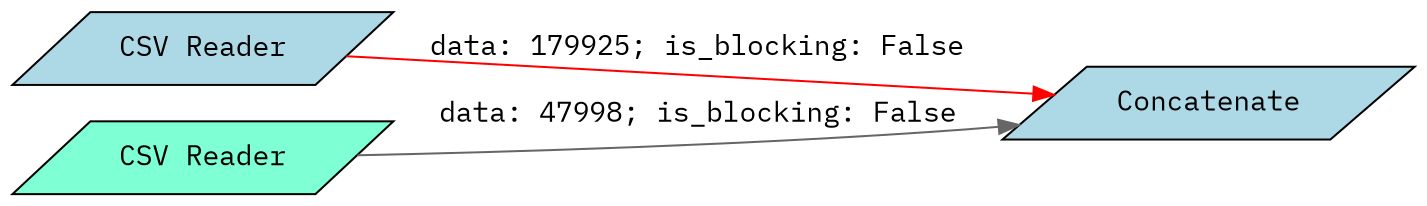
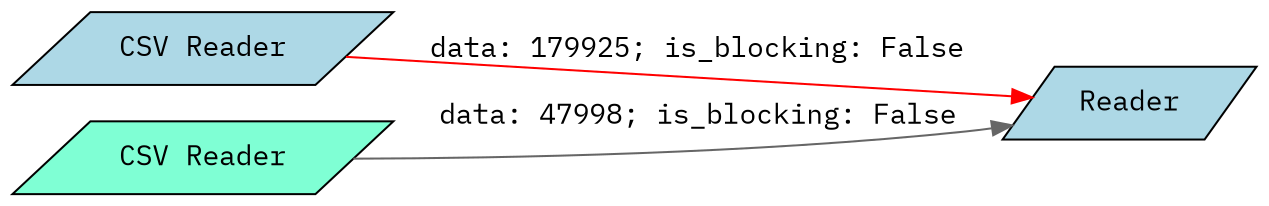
node "Concatenate": label "Concatenate" -> "Reader"
